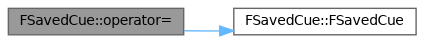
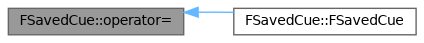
edge "FSavedCue::operator=" -> "FSavedCue::FSavedCue": reversed
